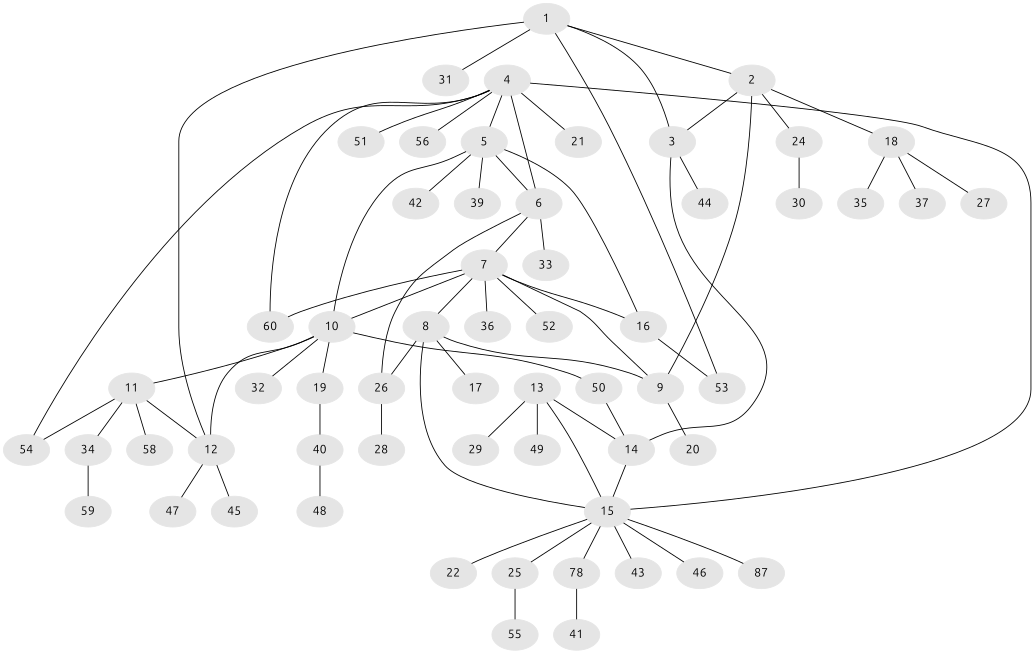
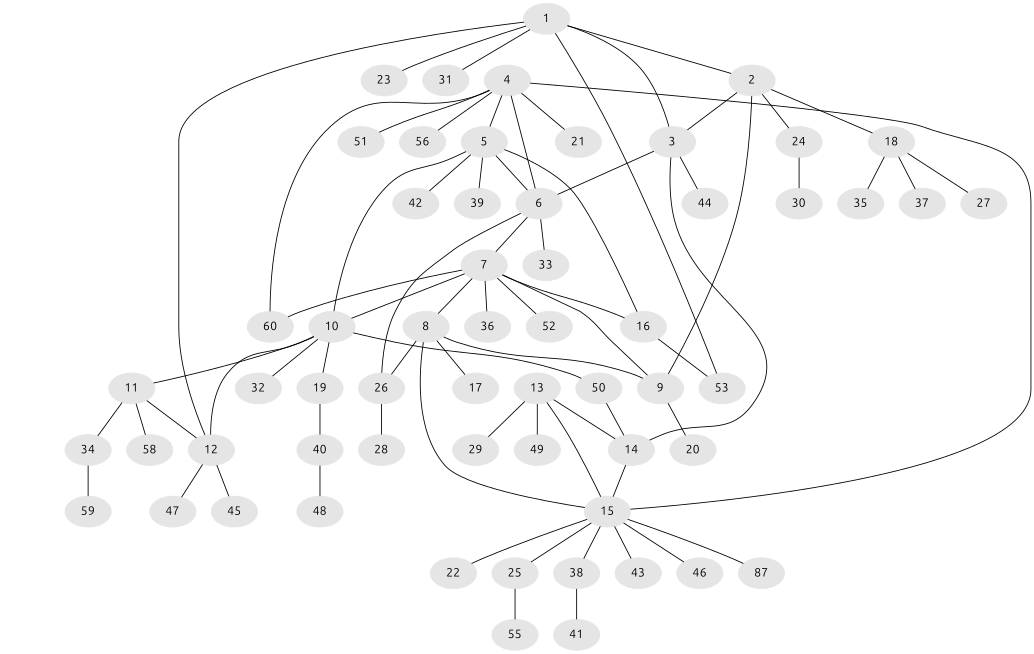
node "23": added
edge "3" -- "6": added
node "54": removed
node "78": label "78" -> "38"
